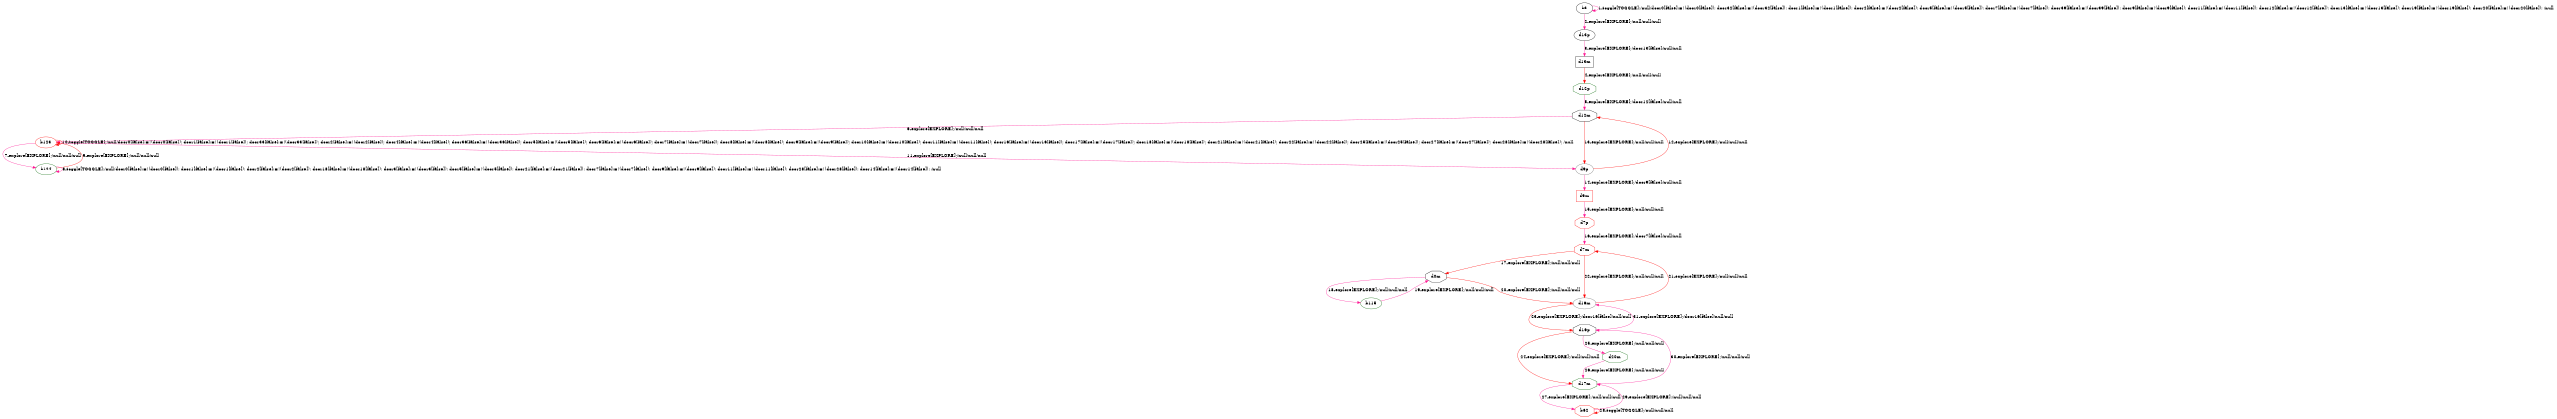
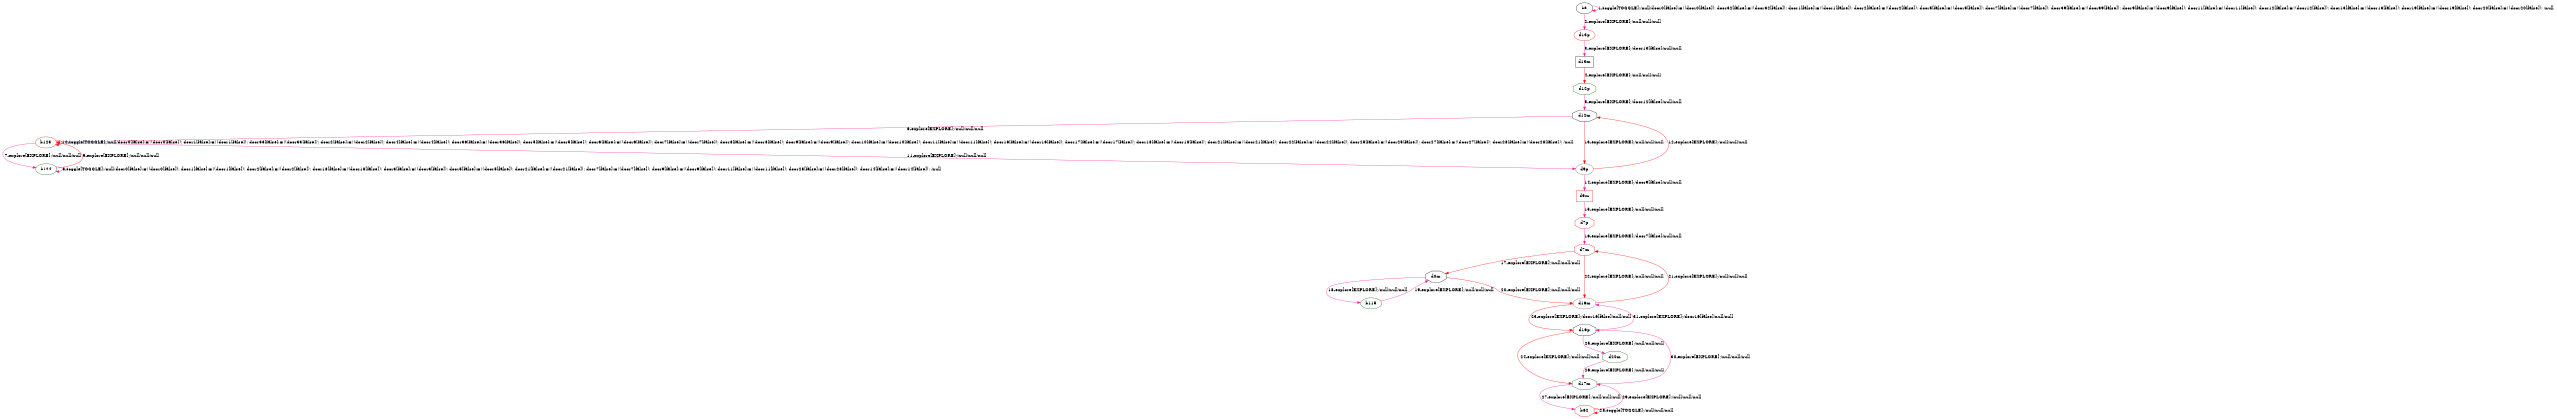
node "d13p": color black -> red
